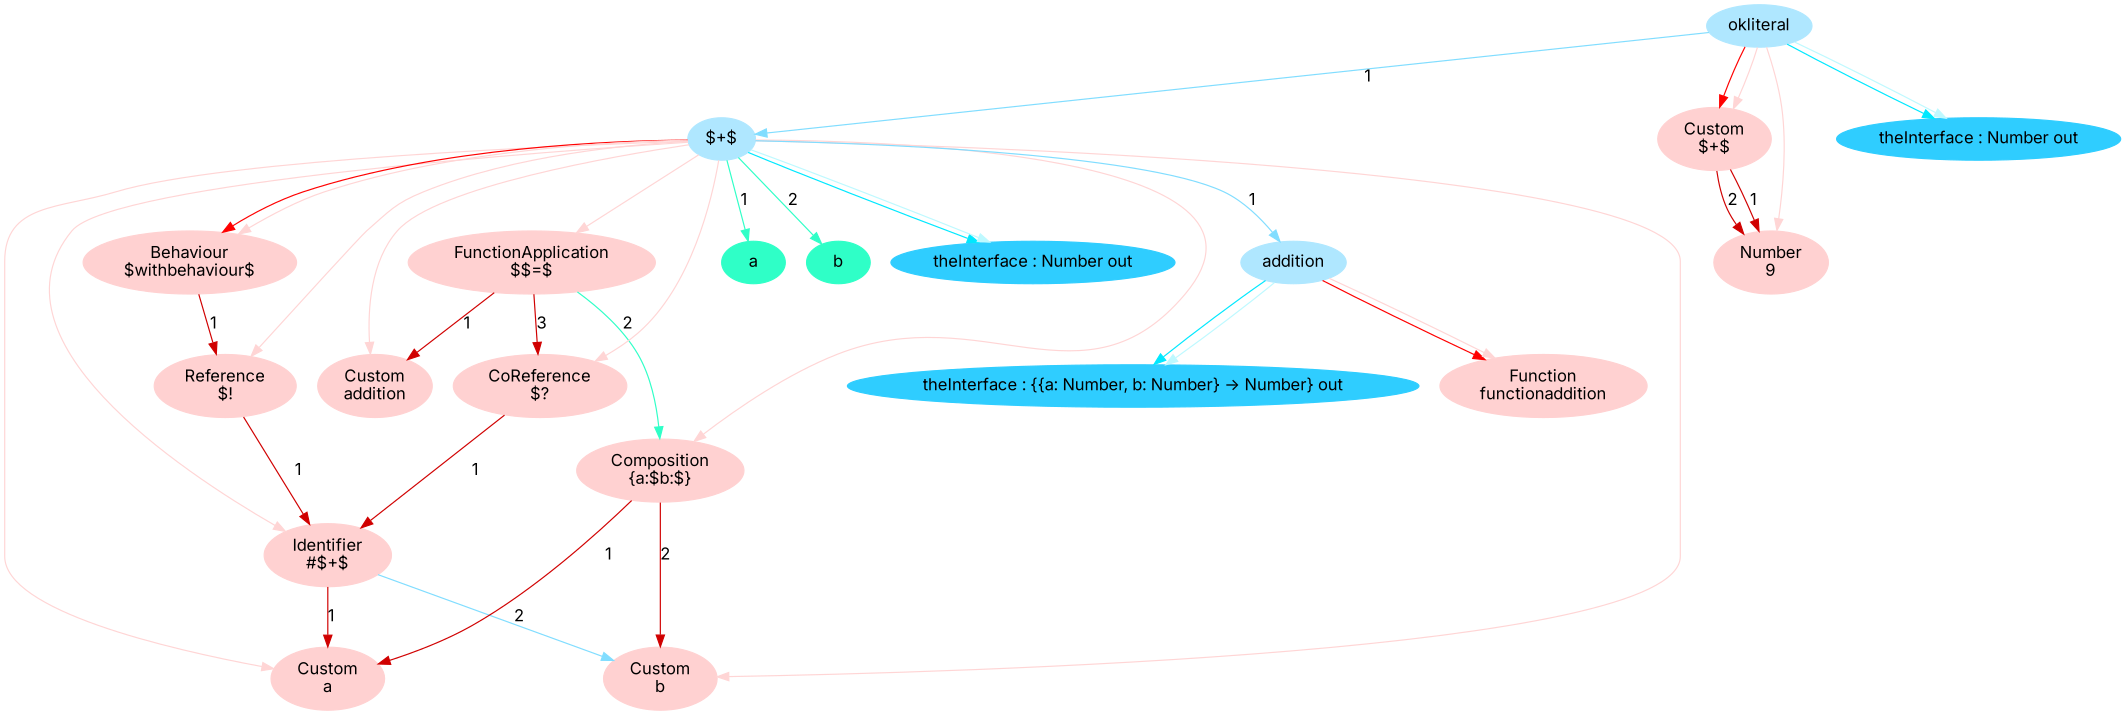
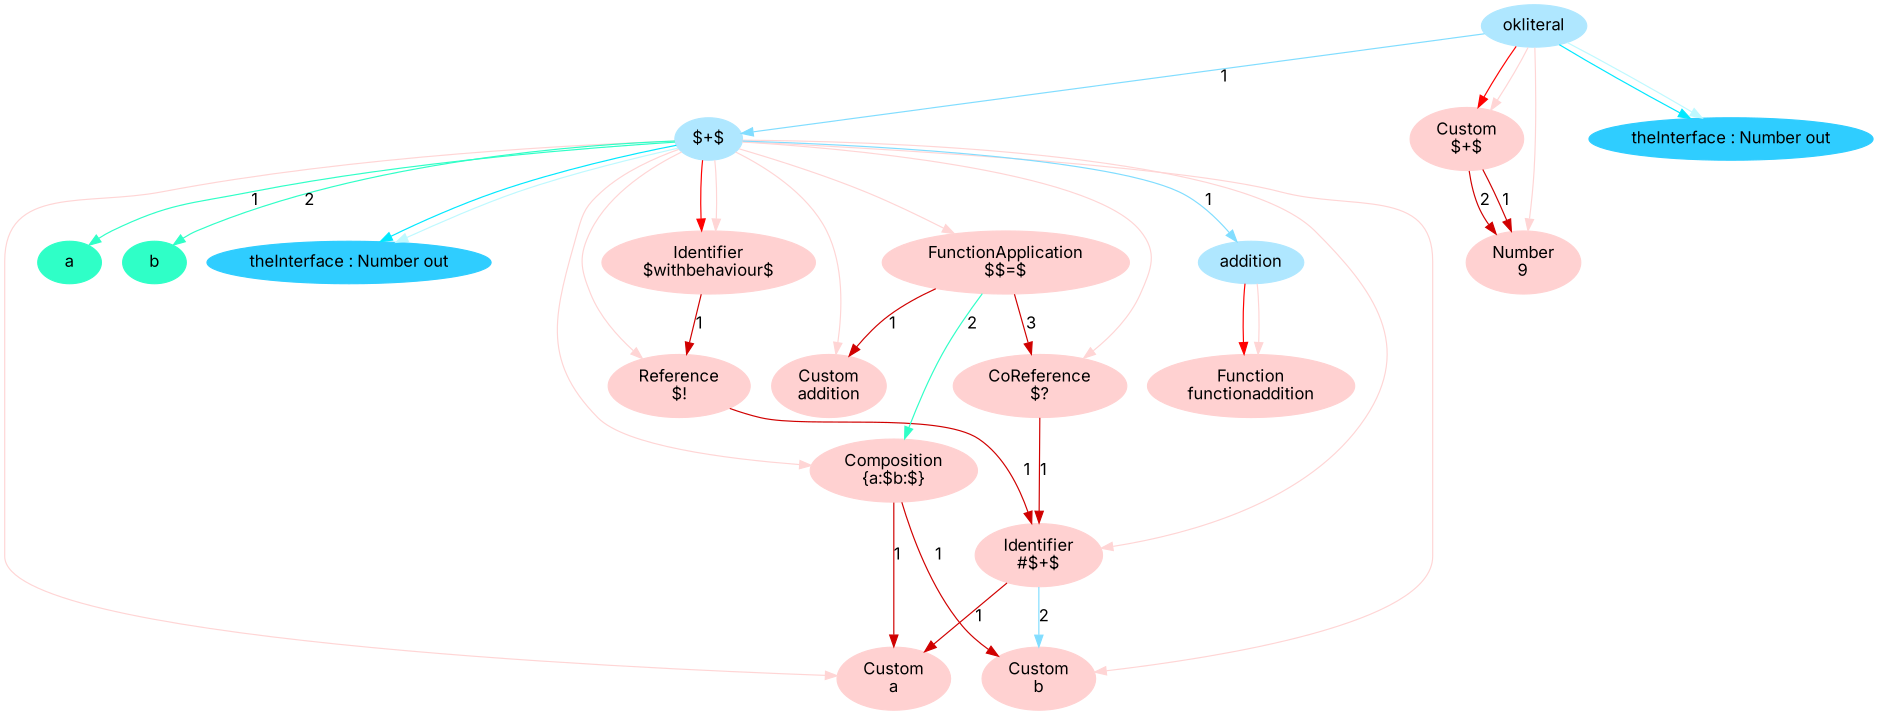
node "Behaviour $withbehaviour$": label "Behaviour $withbehaviour$" -> "Identifier $withbehaviour$"
node "theInterface : {{a: Number, b: Number} -> Number} out": removed
edge "Composition {a:$b:$}" -> "Custom b": label "2" -> "1"
